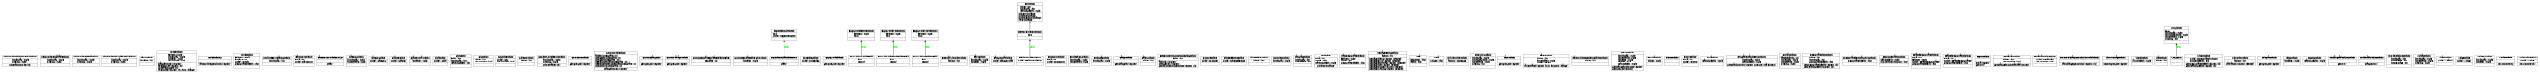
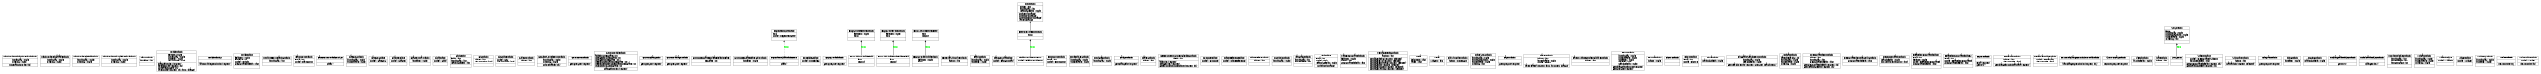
edge "FormWithoutHiddenField" -> "EmptyModelVisibleAdmin": reversed
node "ArticleInline": text "fieldsets : extra" -> "fieldsets : tuple"
